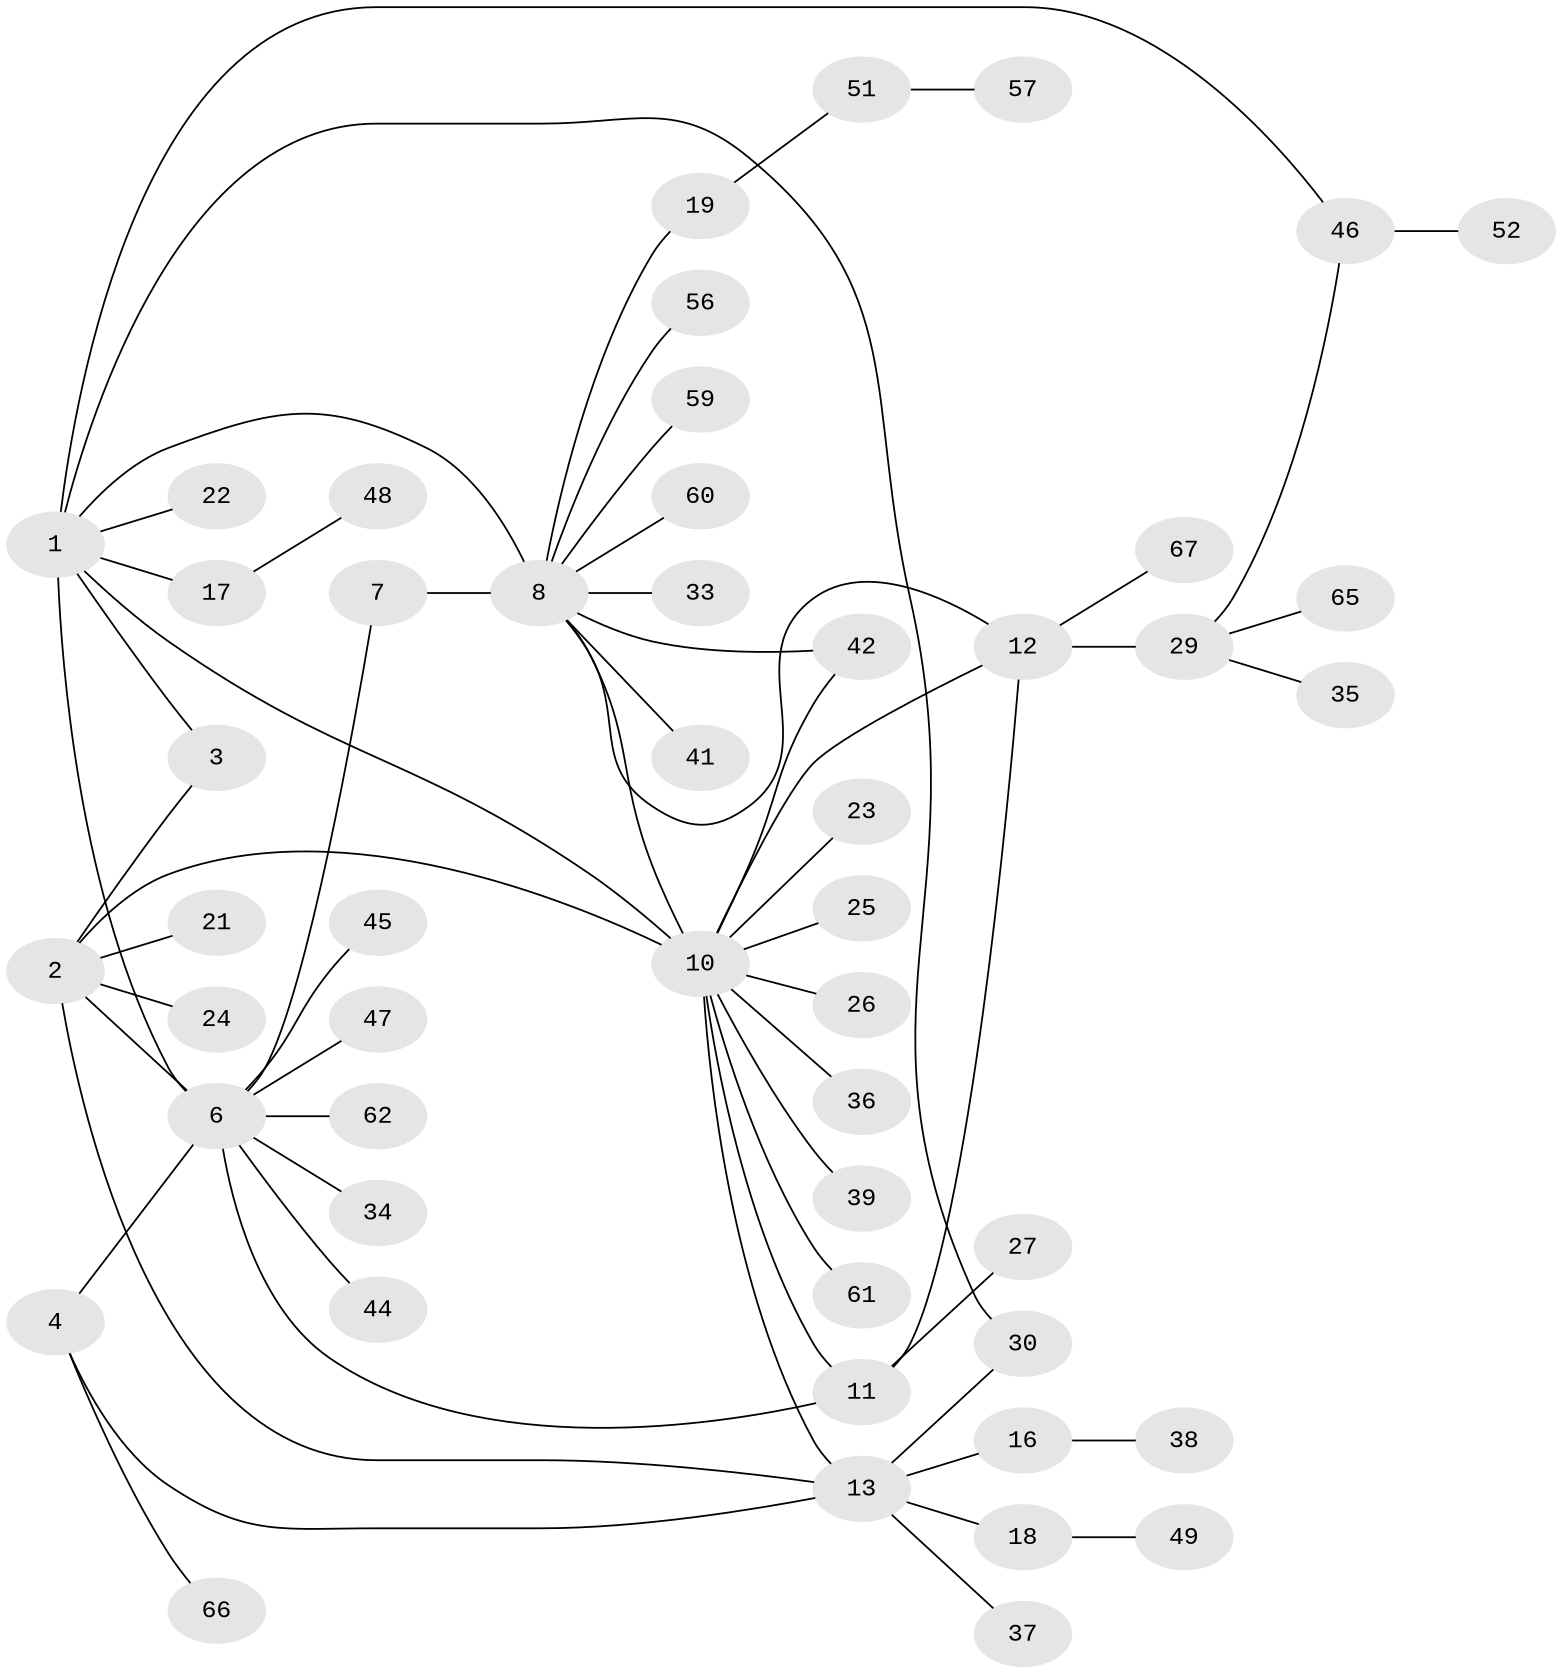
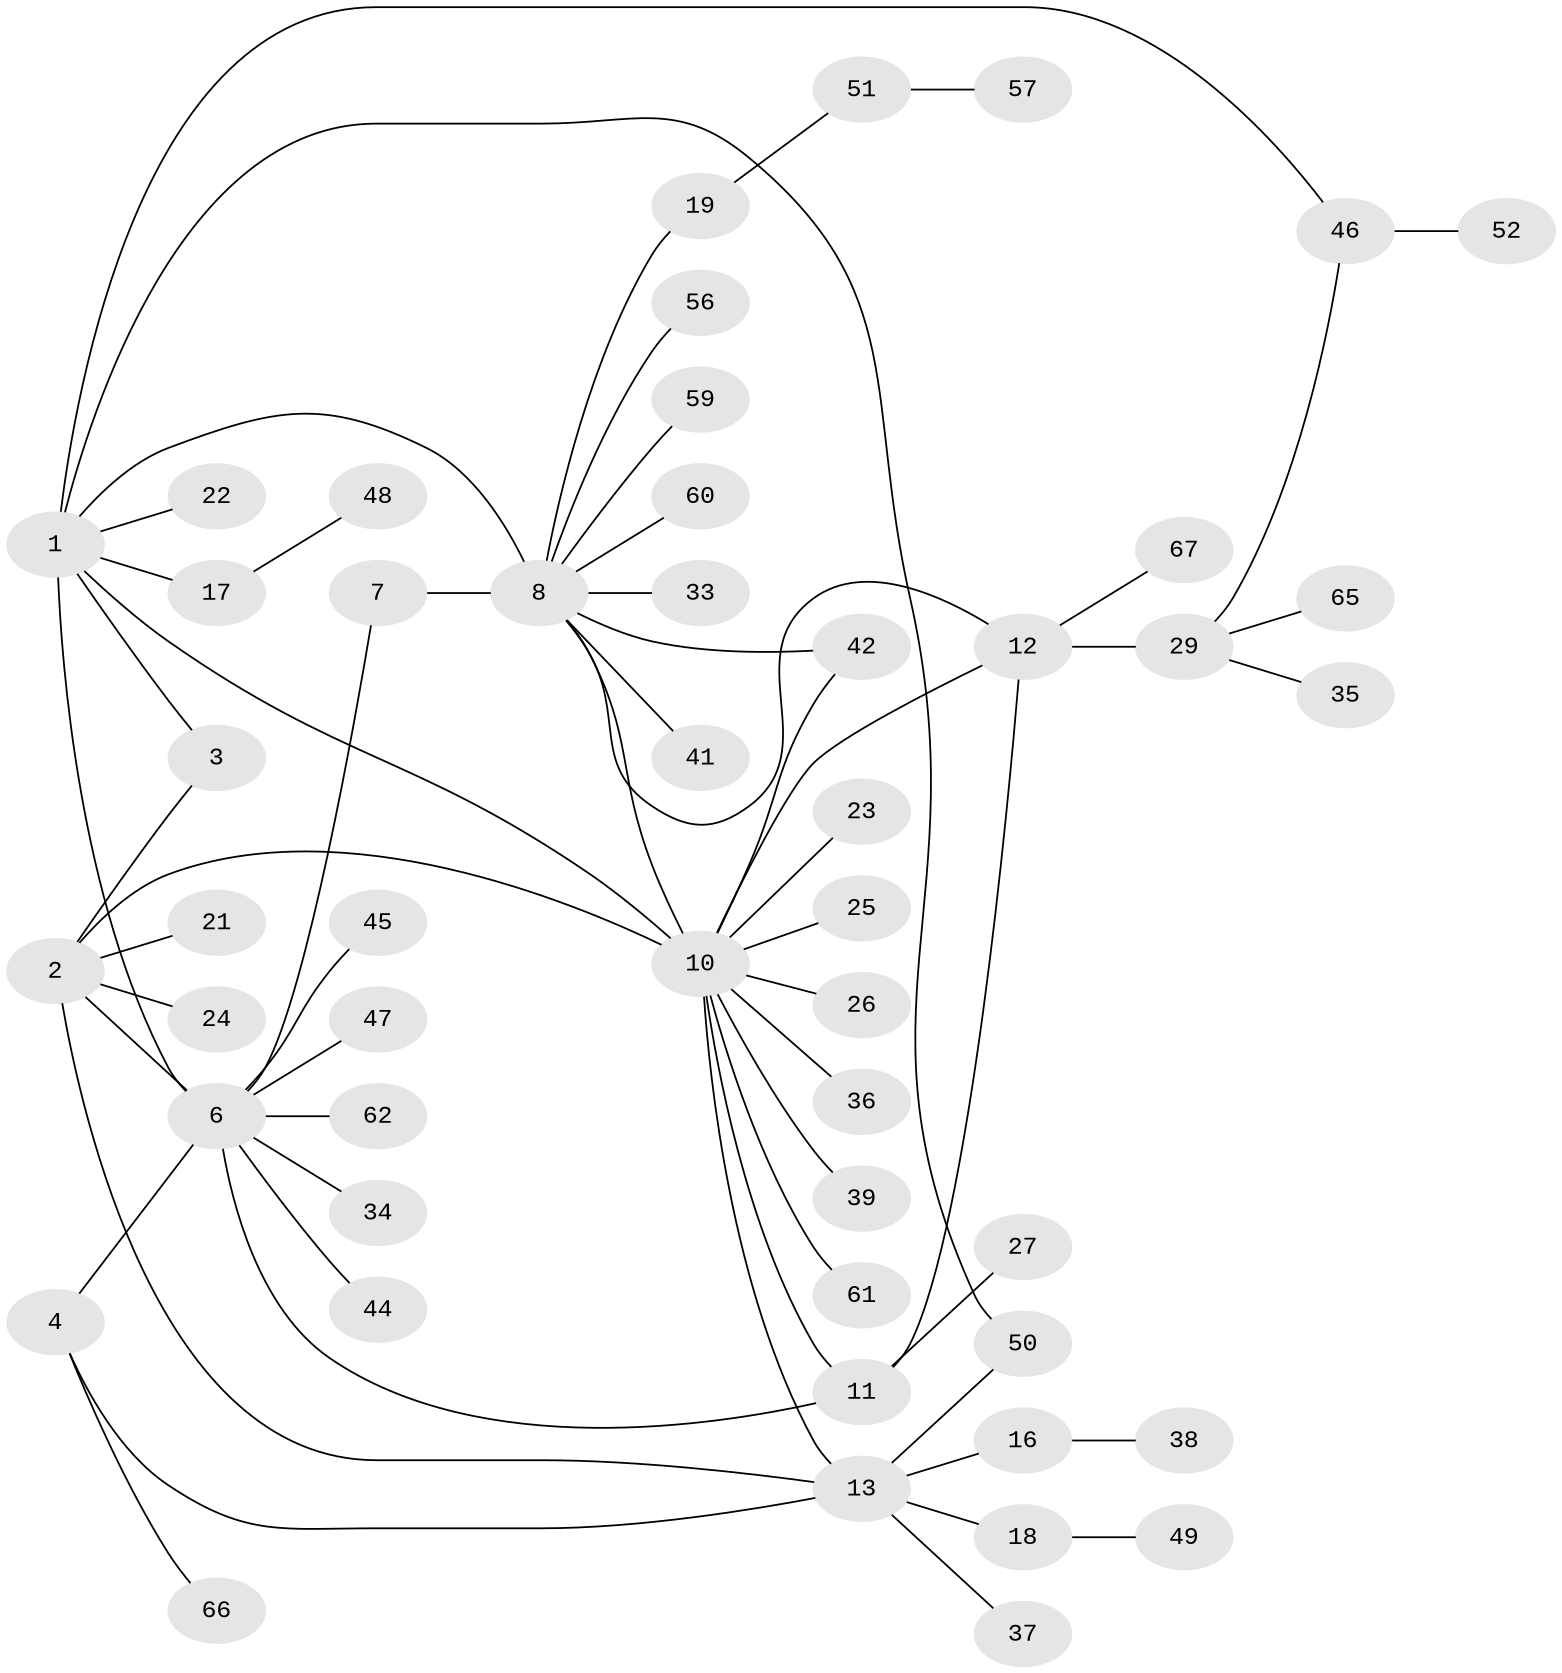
node "30": label "30" -> "50"
